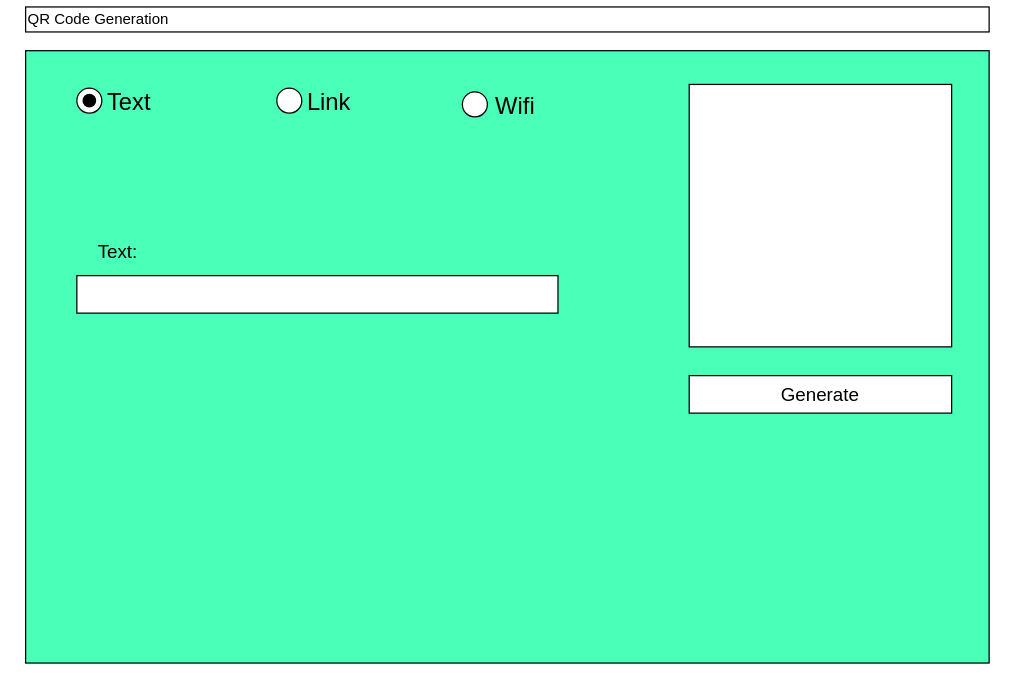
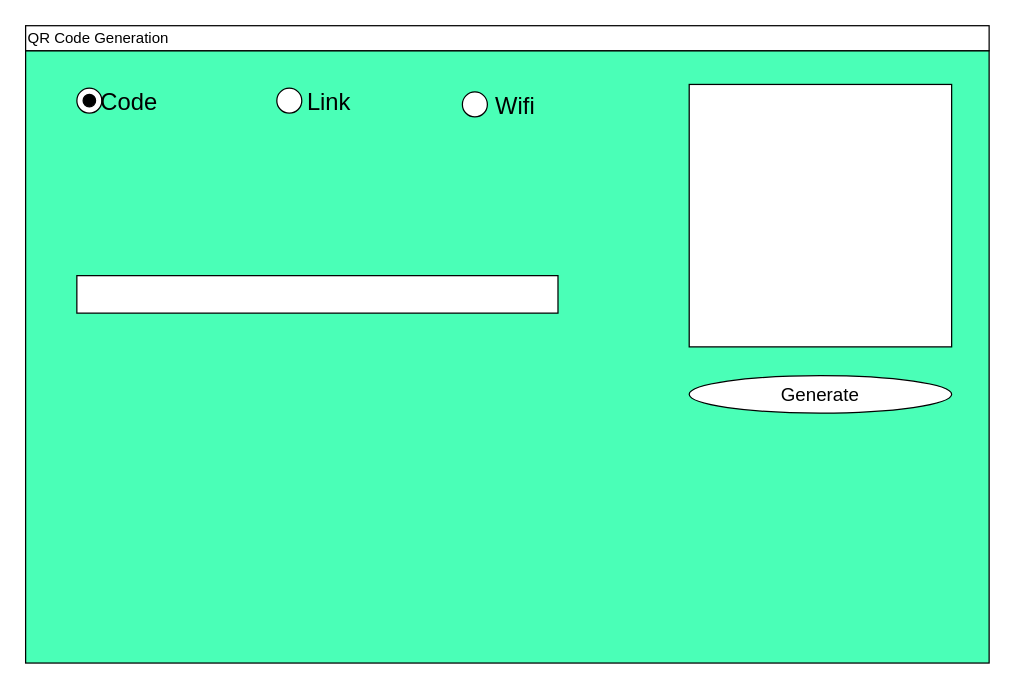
node "QR Code Generation": moved (508, 19) -> (508, 38)
node "Text": label "Text" -> "Code"
node "Text:": removed
node "Generate": shape rectangle -> ellipse
